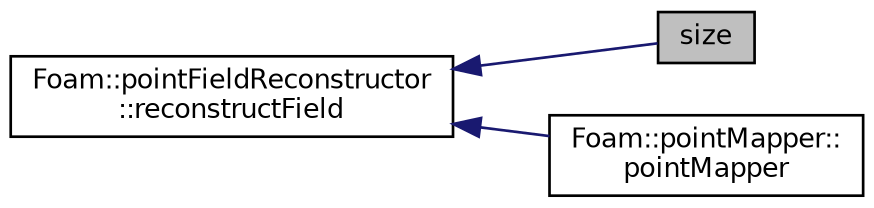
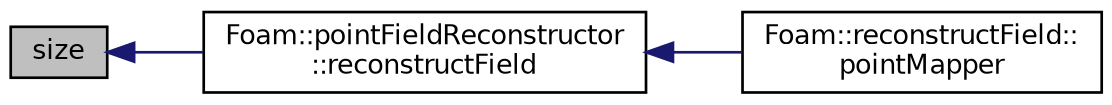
edge "size" -> "Foam::pointFieldReconstructor ::reconstructField": reversed
node "Foam::pointMapper:: pointMapper": label "Foam::pointMapper:: pointMapper" -> "Foam::reconstructField:: pointMapper"
